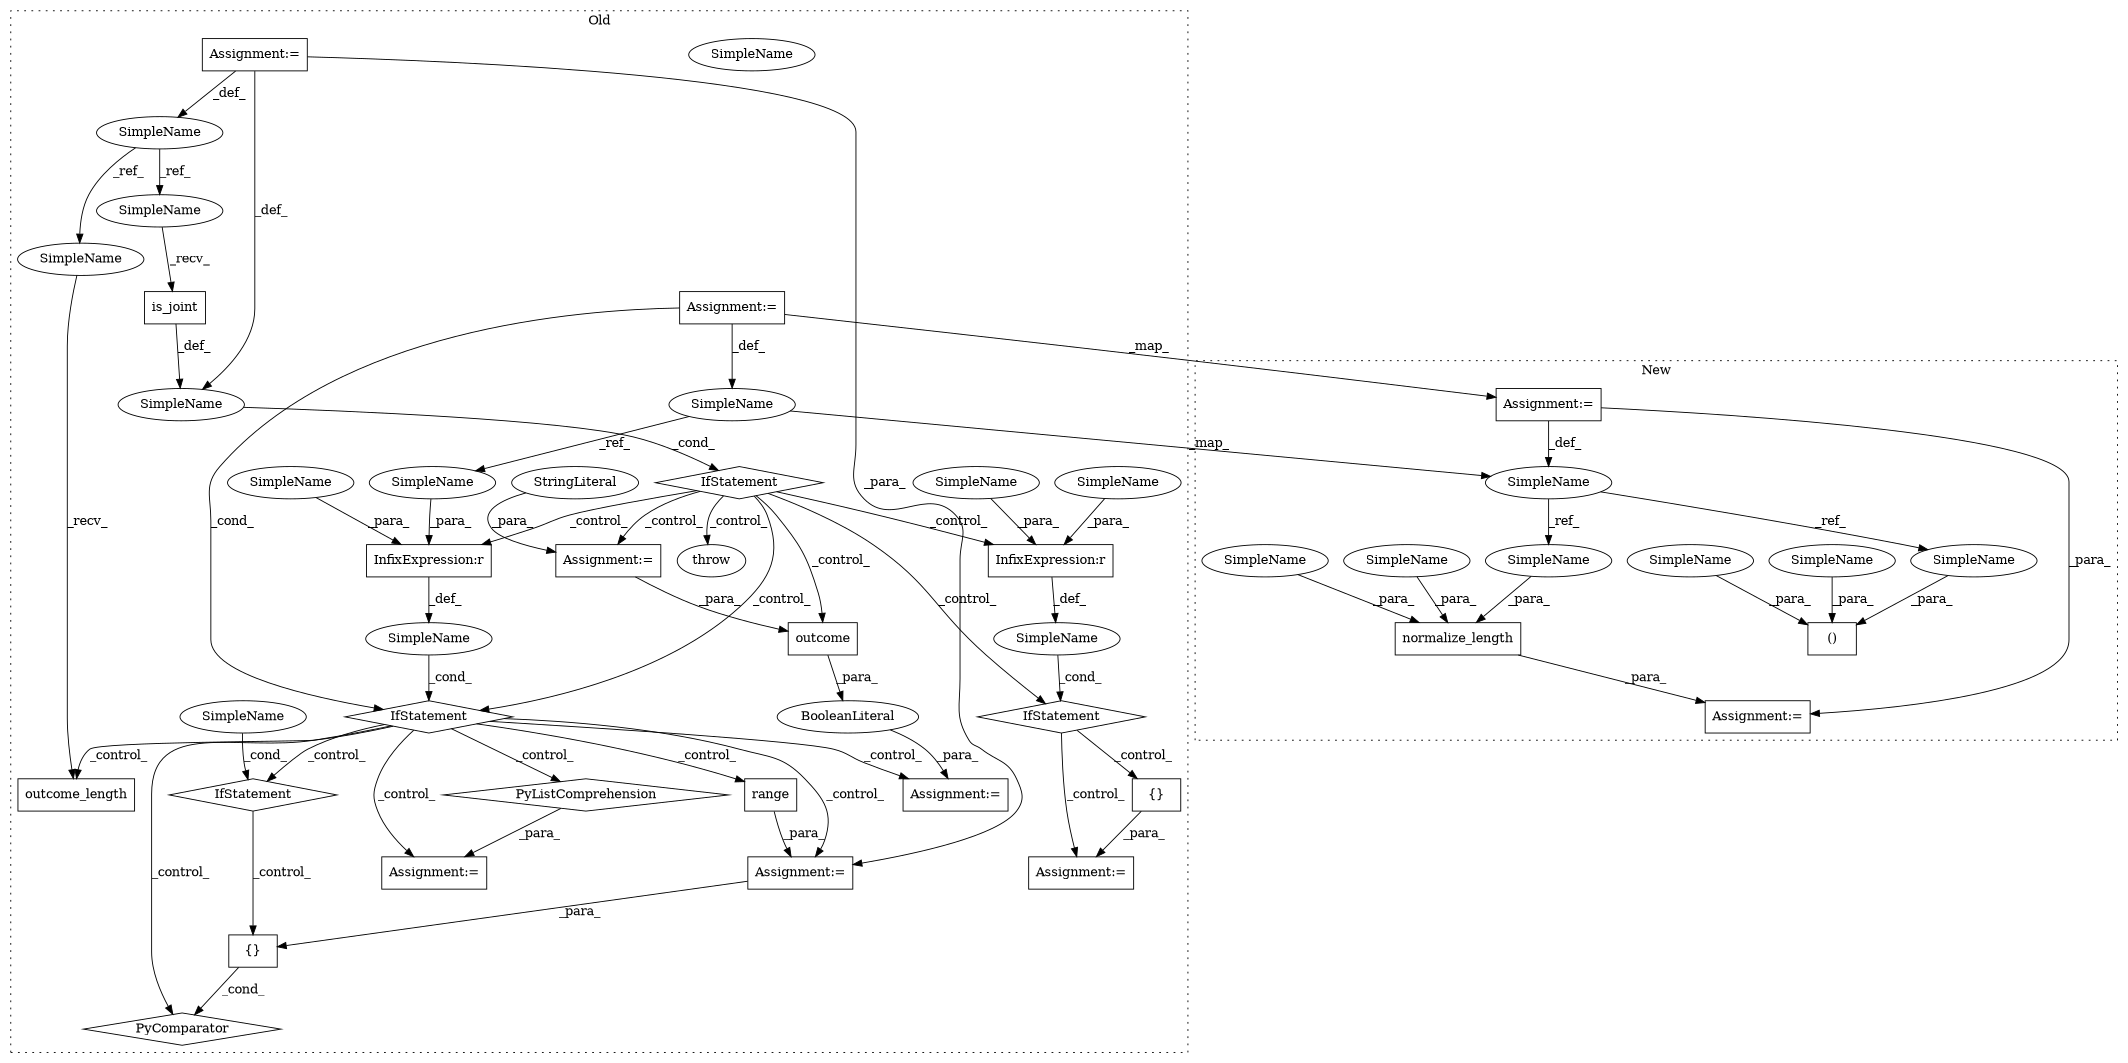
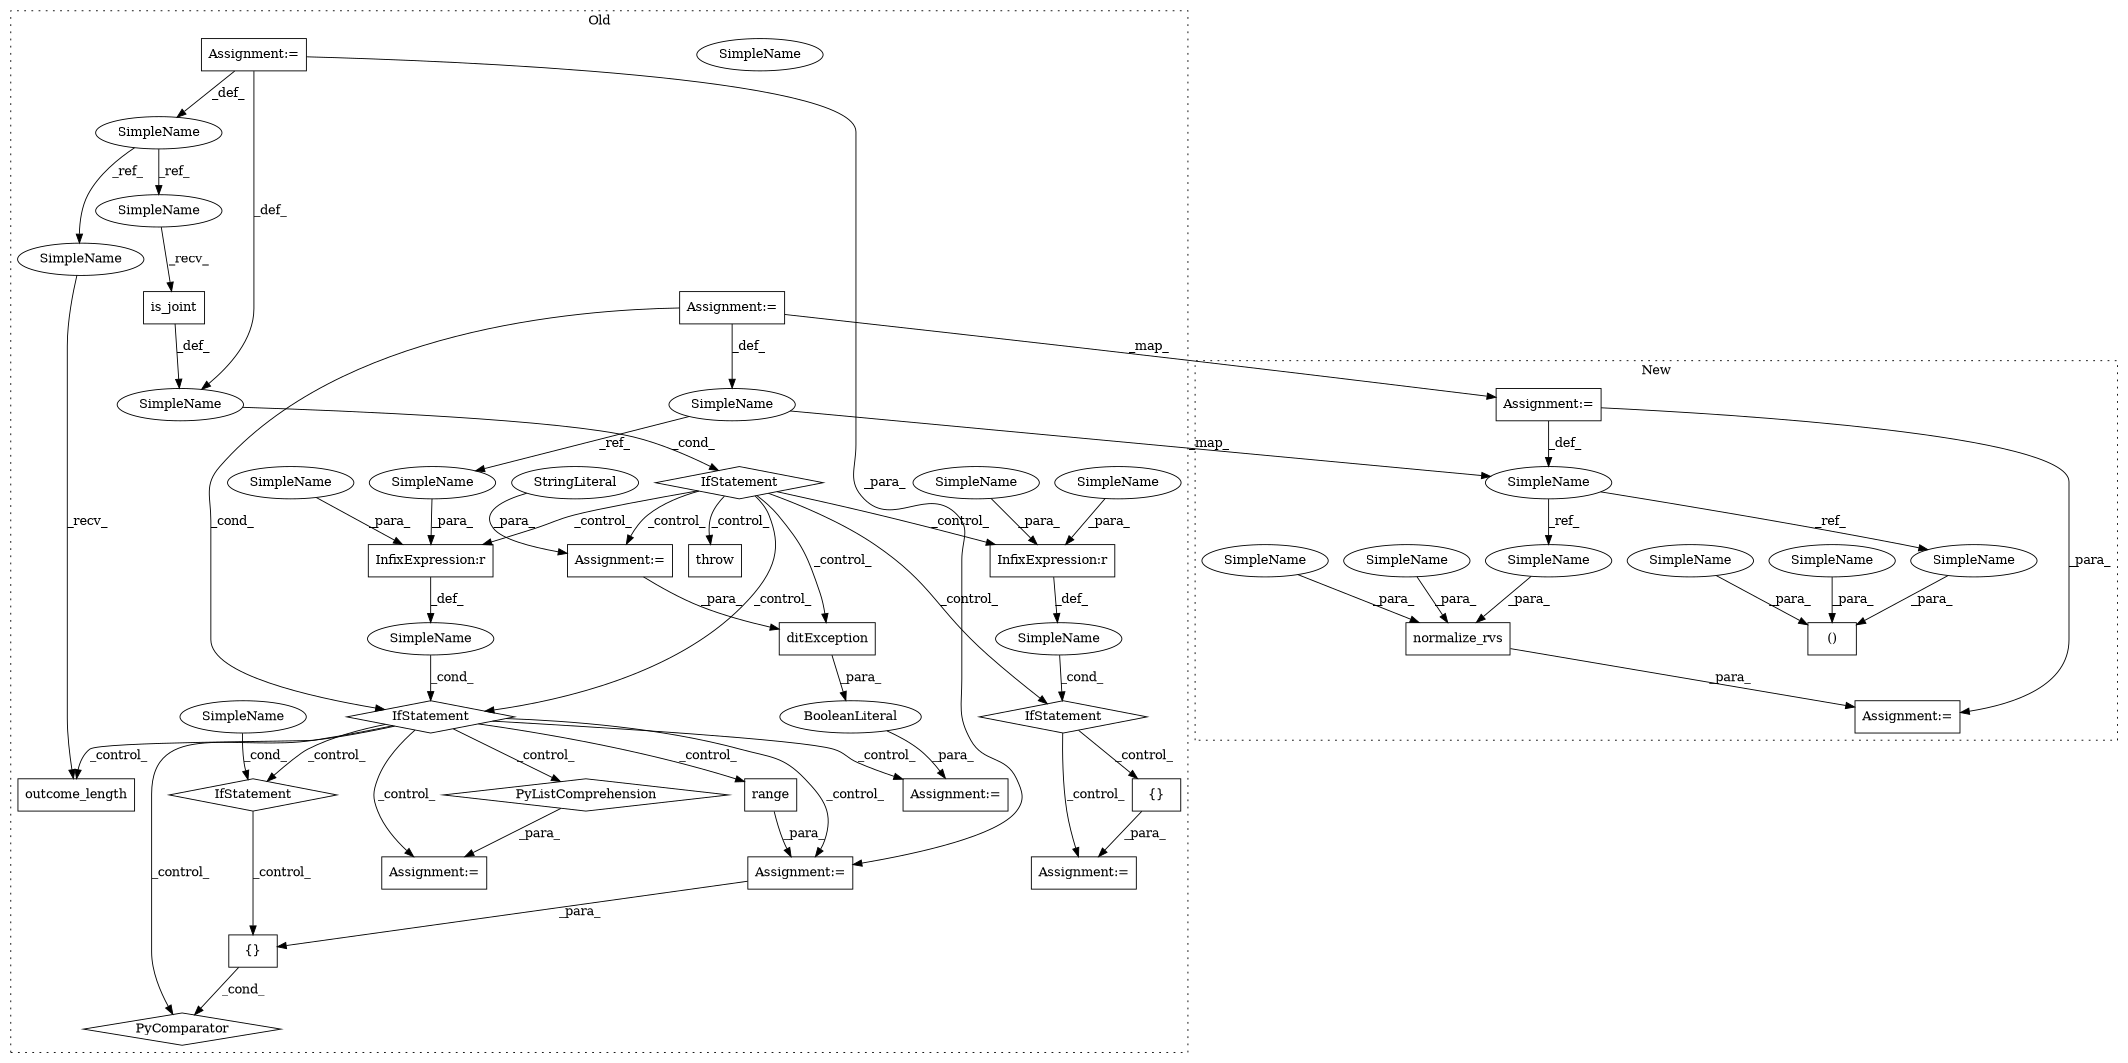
node "throw": shape ellipse -> box
node "outcome": label "outcome" -> "ditException"
node "normalize_length": label "normalize_length" -> "normalize_rvs"
